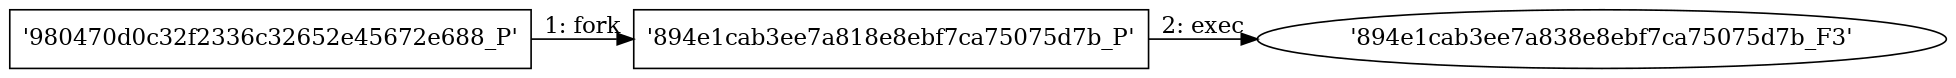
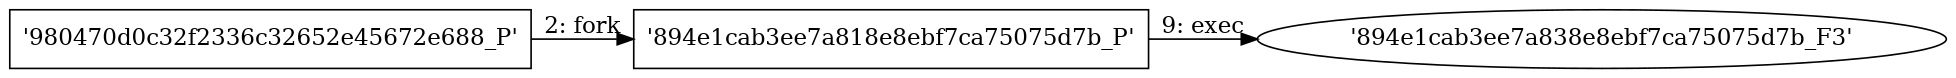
edge "'980470d0c32f2336c32652e45672e688_P'" -> "'894e1cab3ee7a818e8ebf7ca75075d7b_P'": label "1: fork" -> "2: fork"
edge "'894e1cab3ee7a818e8ebf7ca75075d7b_P'" -> "'894e1cab3ee7a838e8ebf7ca75075d7b_F3'": label "2: exec" -> "9: exec"
